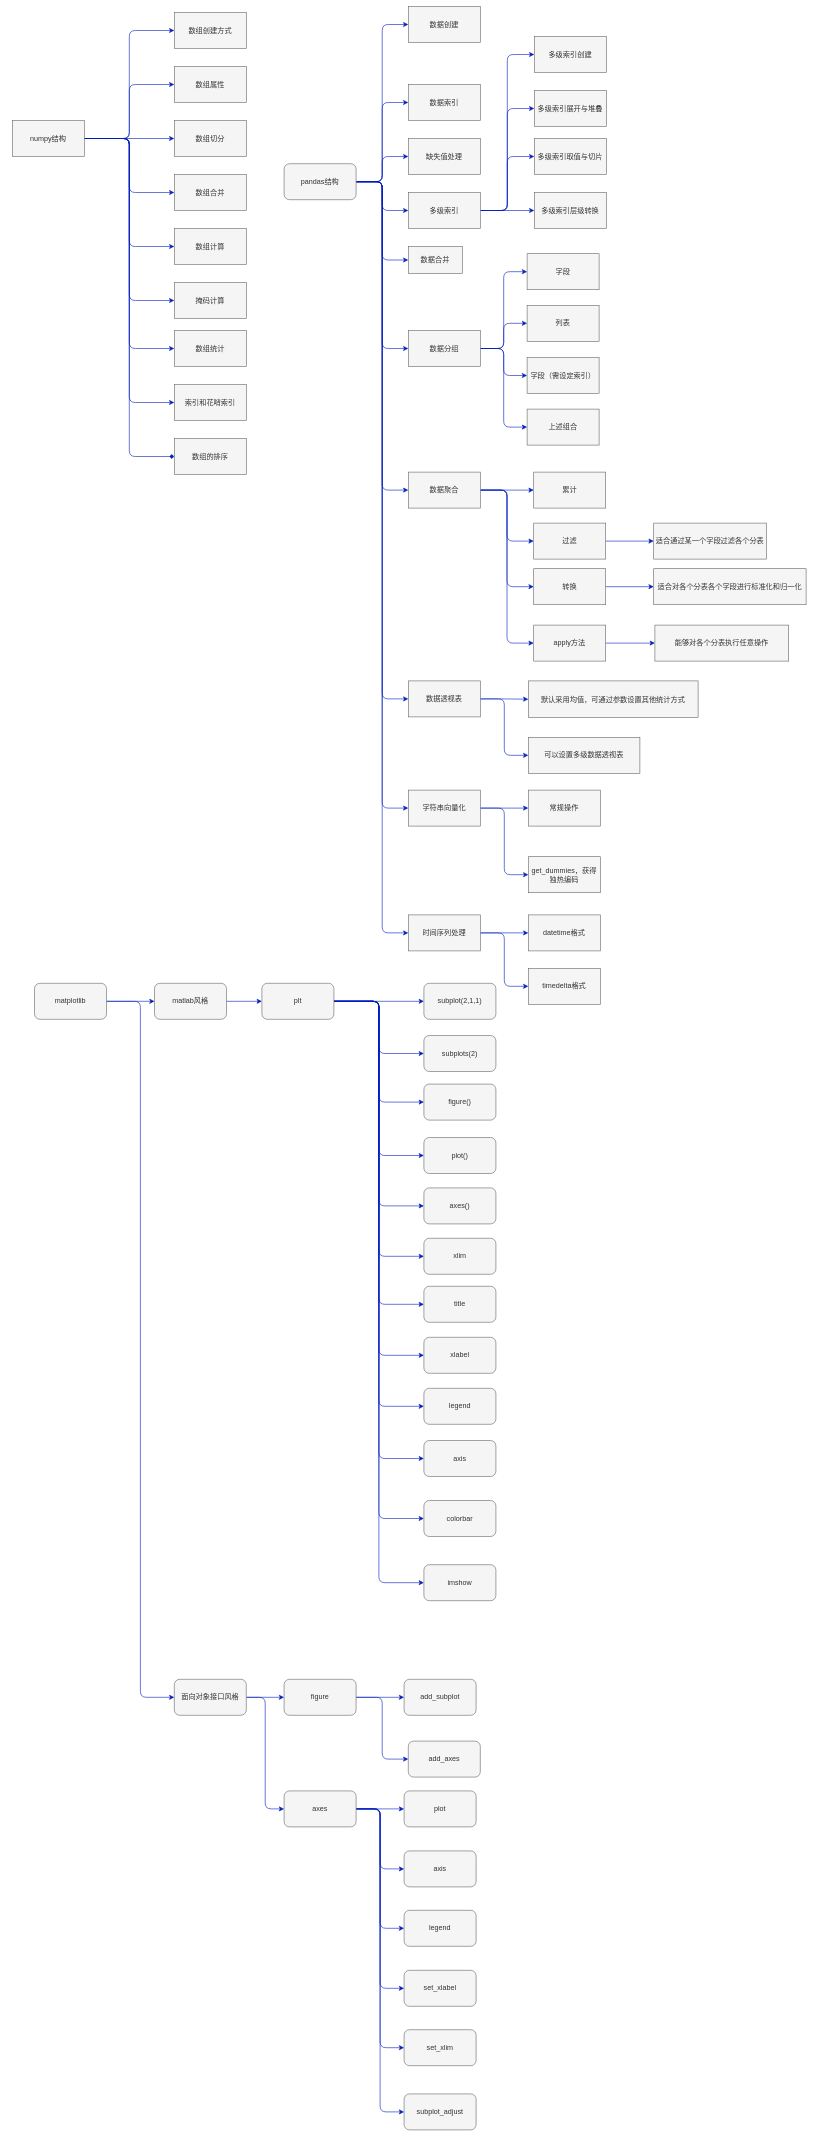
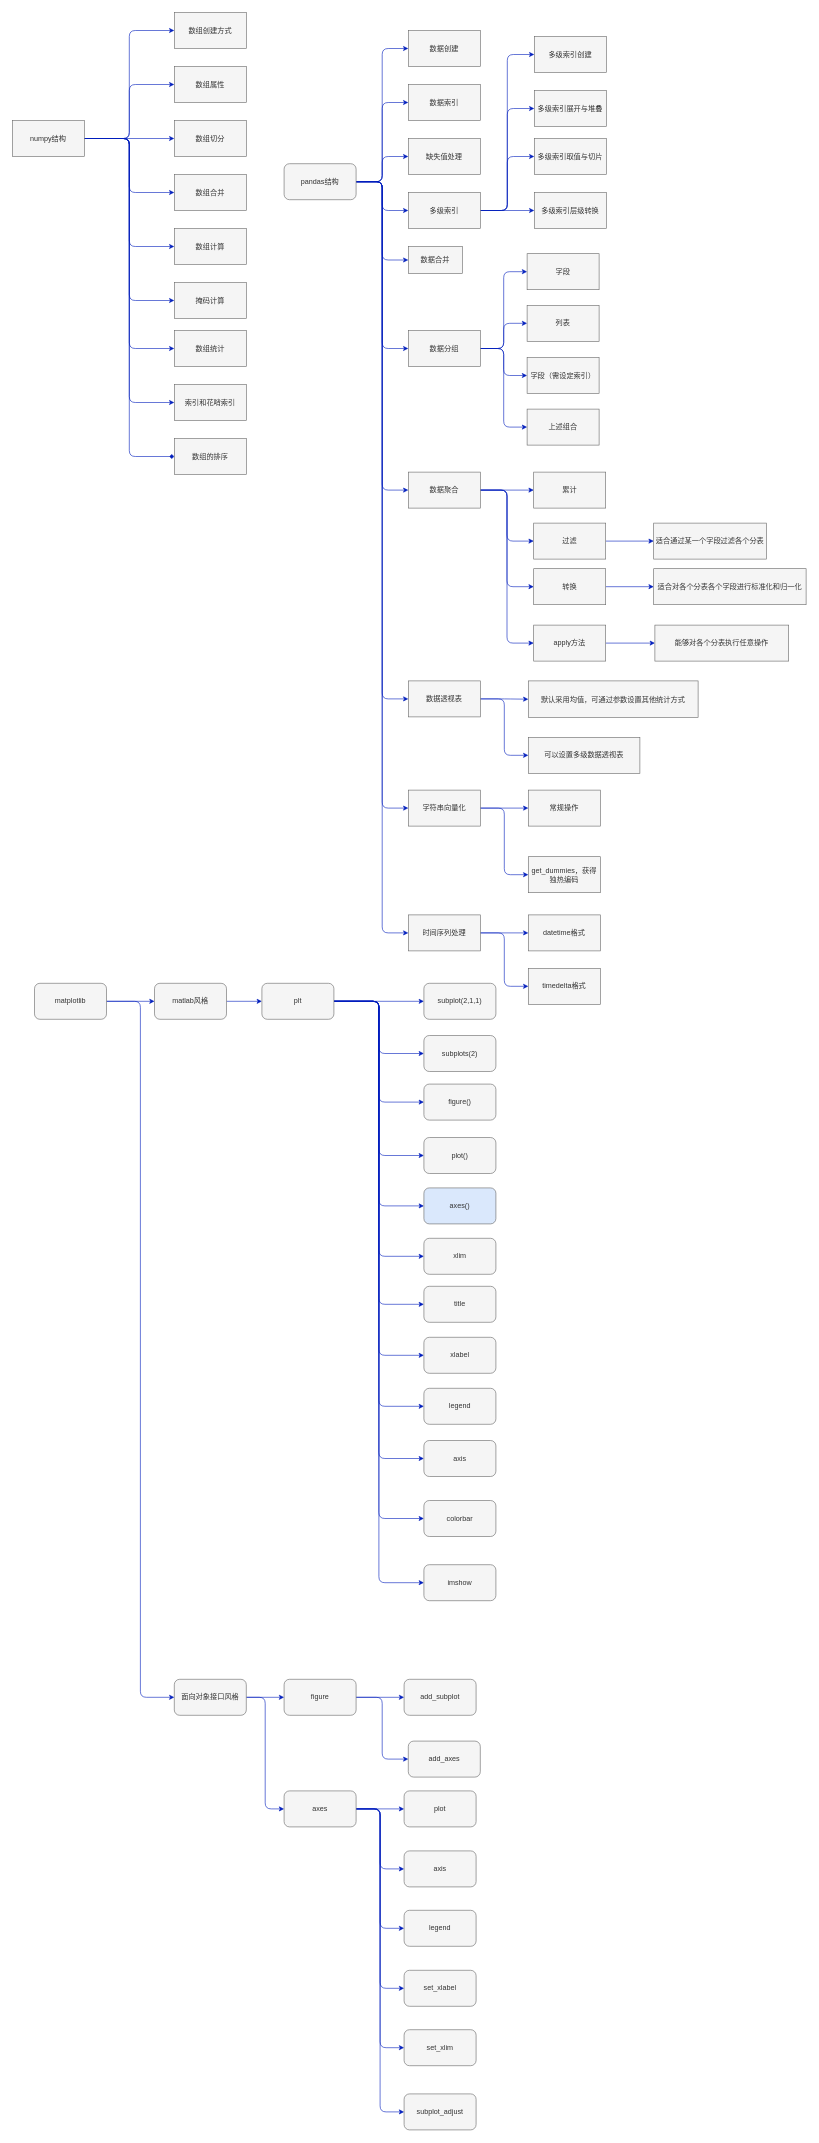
node "数据创建": moved (444, 24) -> (444, 48)
node "axes()": fillcolor #f5f5f5 -> #dae8fc
